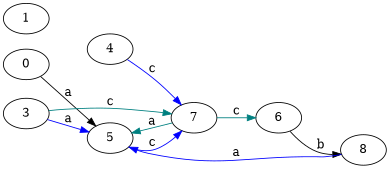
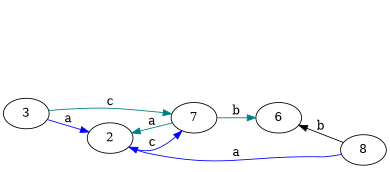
node "1": removed
node "4": removed
node "0": removed
edge "7" -> "6": label "c" -> "b"
node "5": label "5" -> "2"
edge "6" -> "8": reversed
